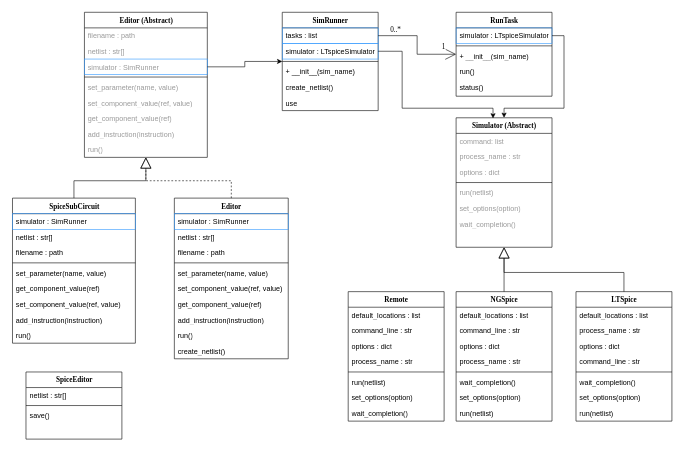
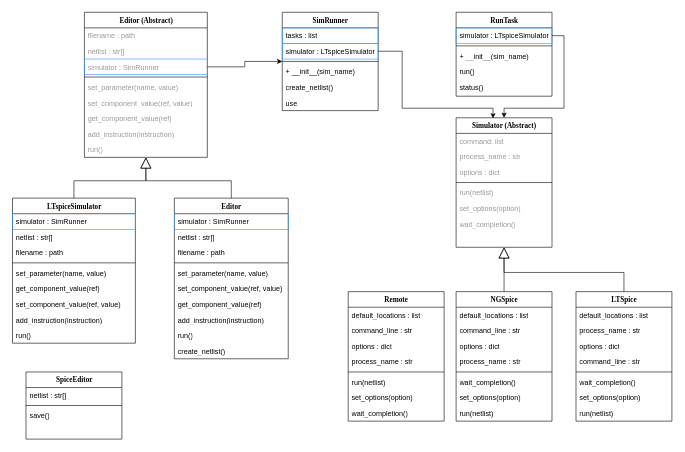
edge "tasks : list" -> "RunTask": removed, labels "0..*", "1"
edge "Editor" -> "Editor (Abstract)": style dashed -> solid
node "SpiceSubCircuit": label "SpiceSubCircuit" -> "LTspiceSimulator"
